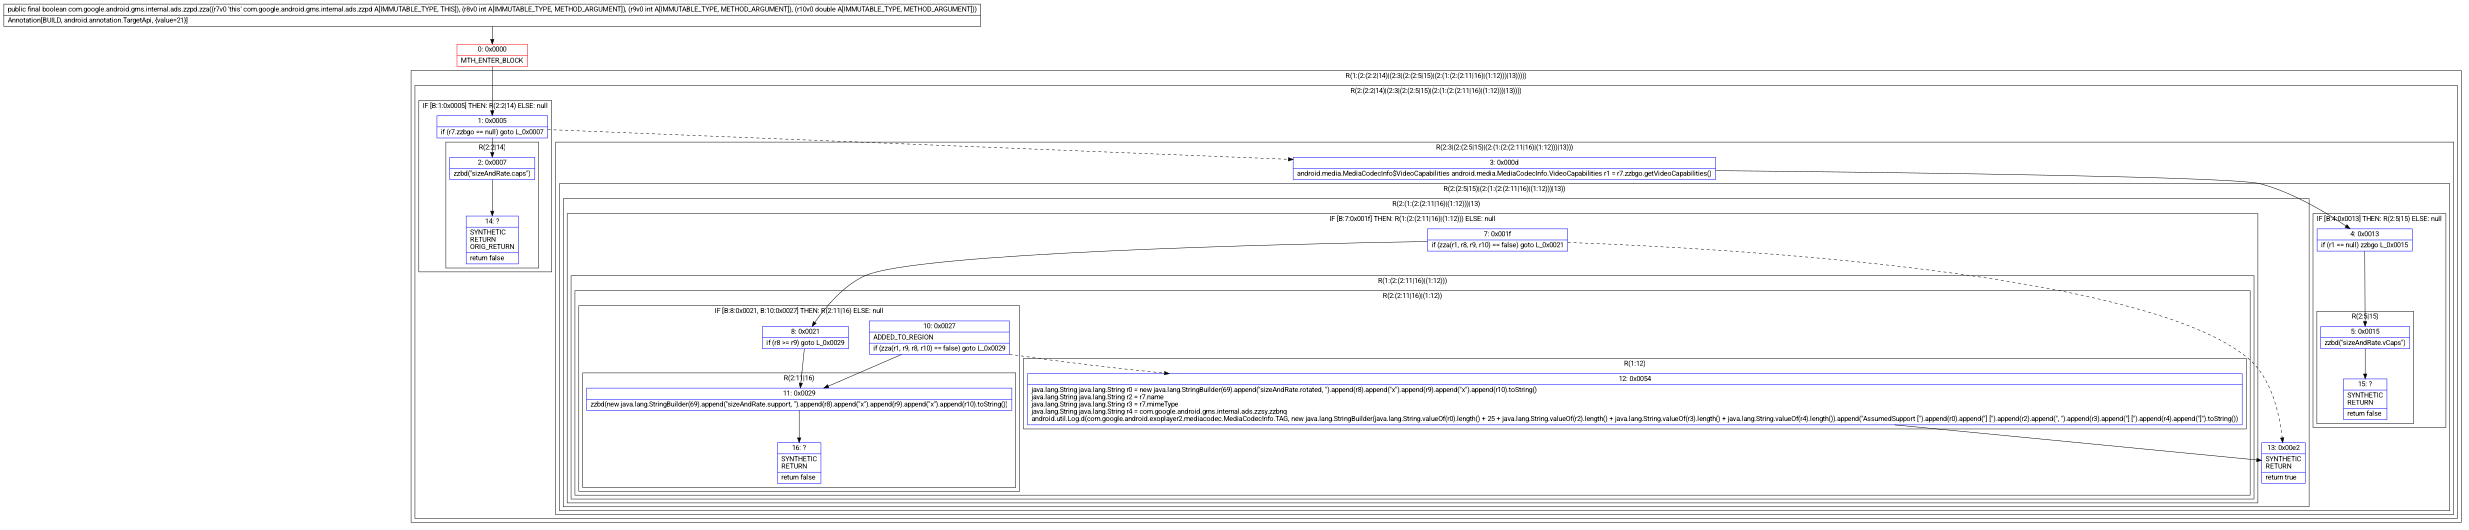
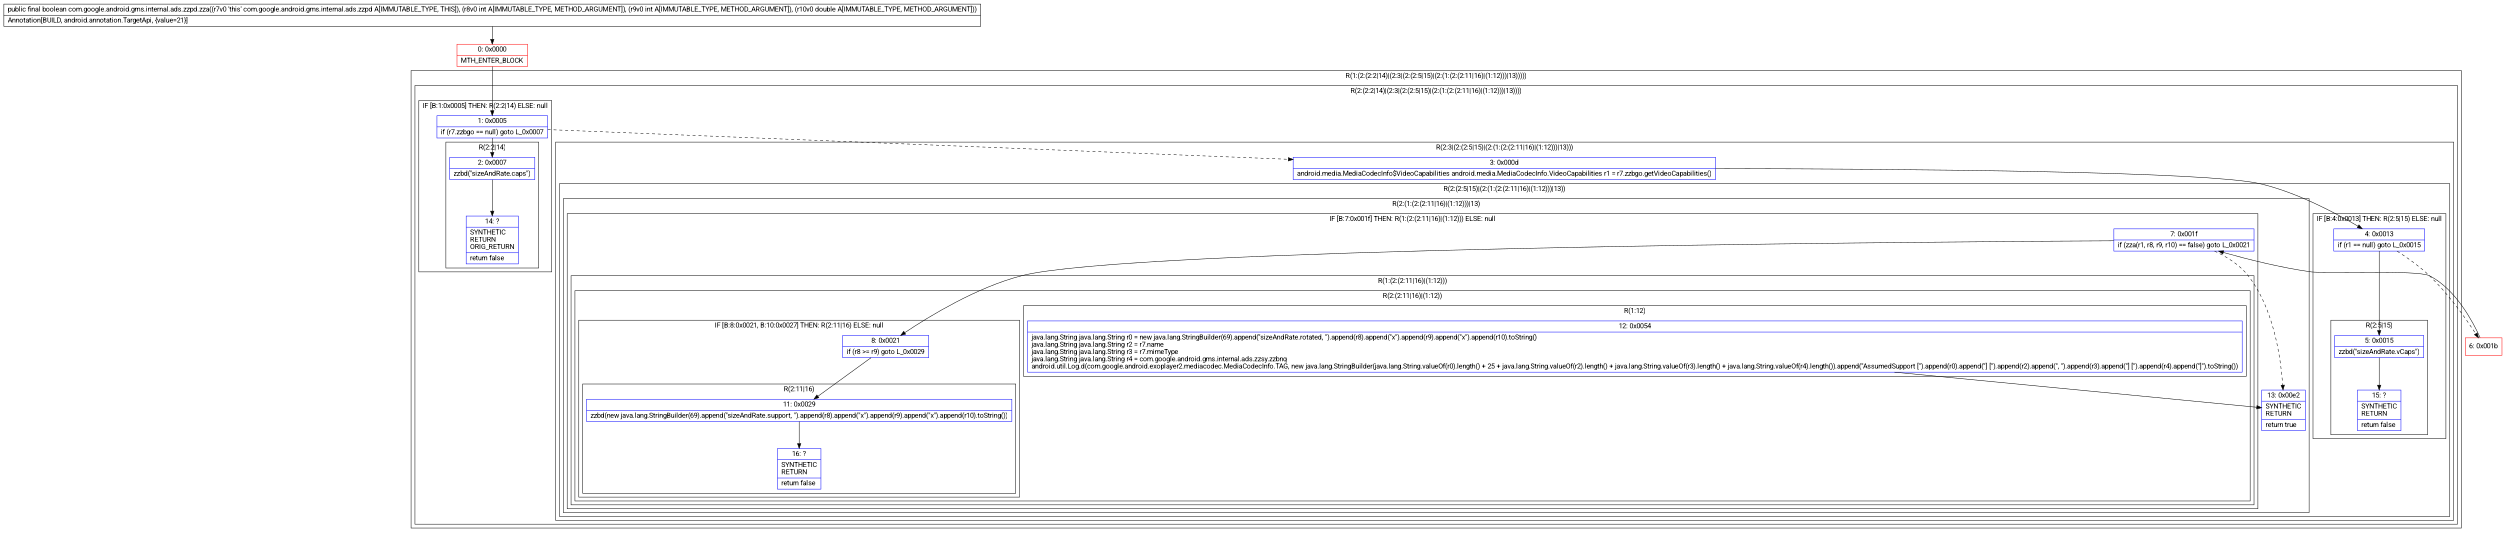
node "4: 0x0013": text "if (r1 == null) zzbgo L_0x0015" -> "if (r1 == null) goto L_0x0015"
node "10: 0x0027": removed
node "6: 0x001b": added
